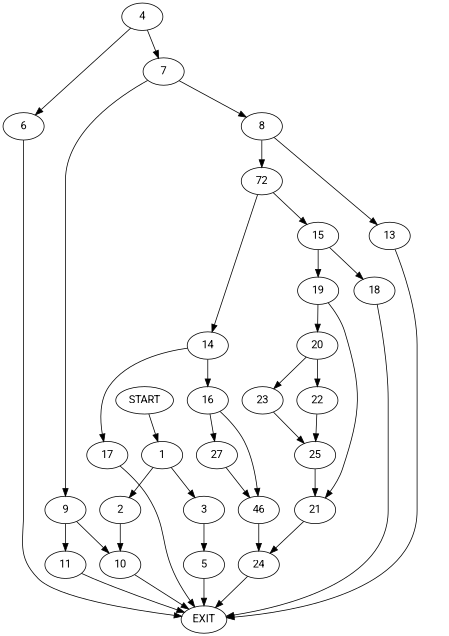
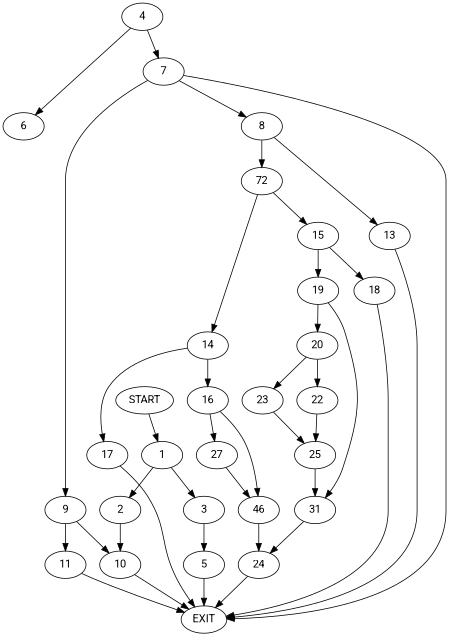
edge "6" -> "EXIT": now "7" -> "EXIT"
node "21": label "21" -> "31"
